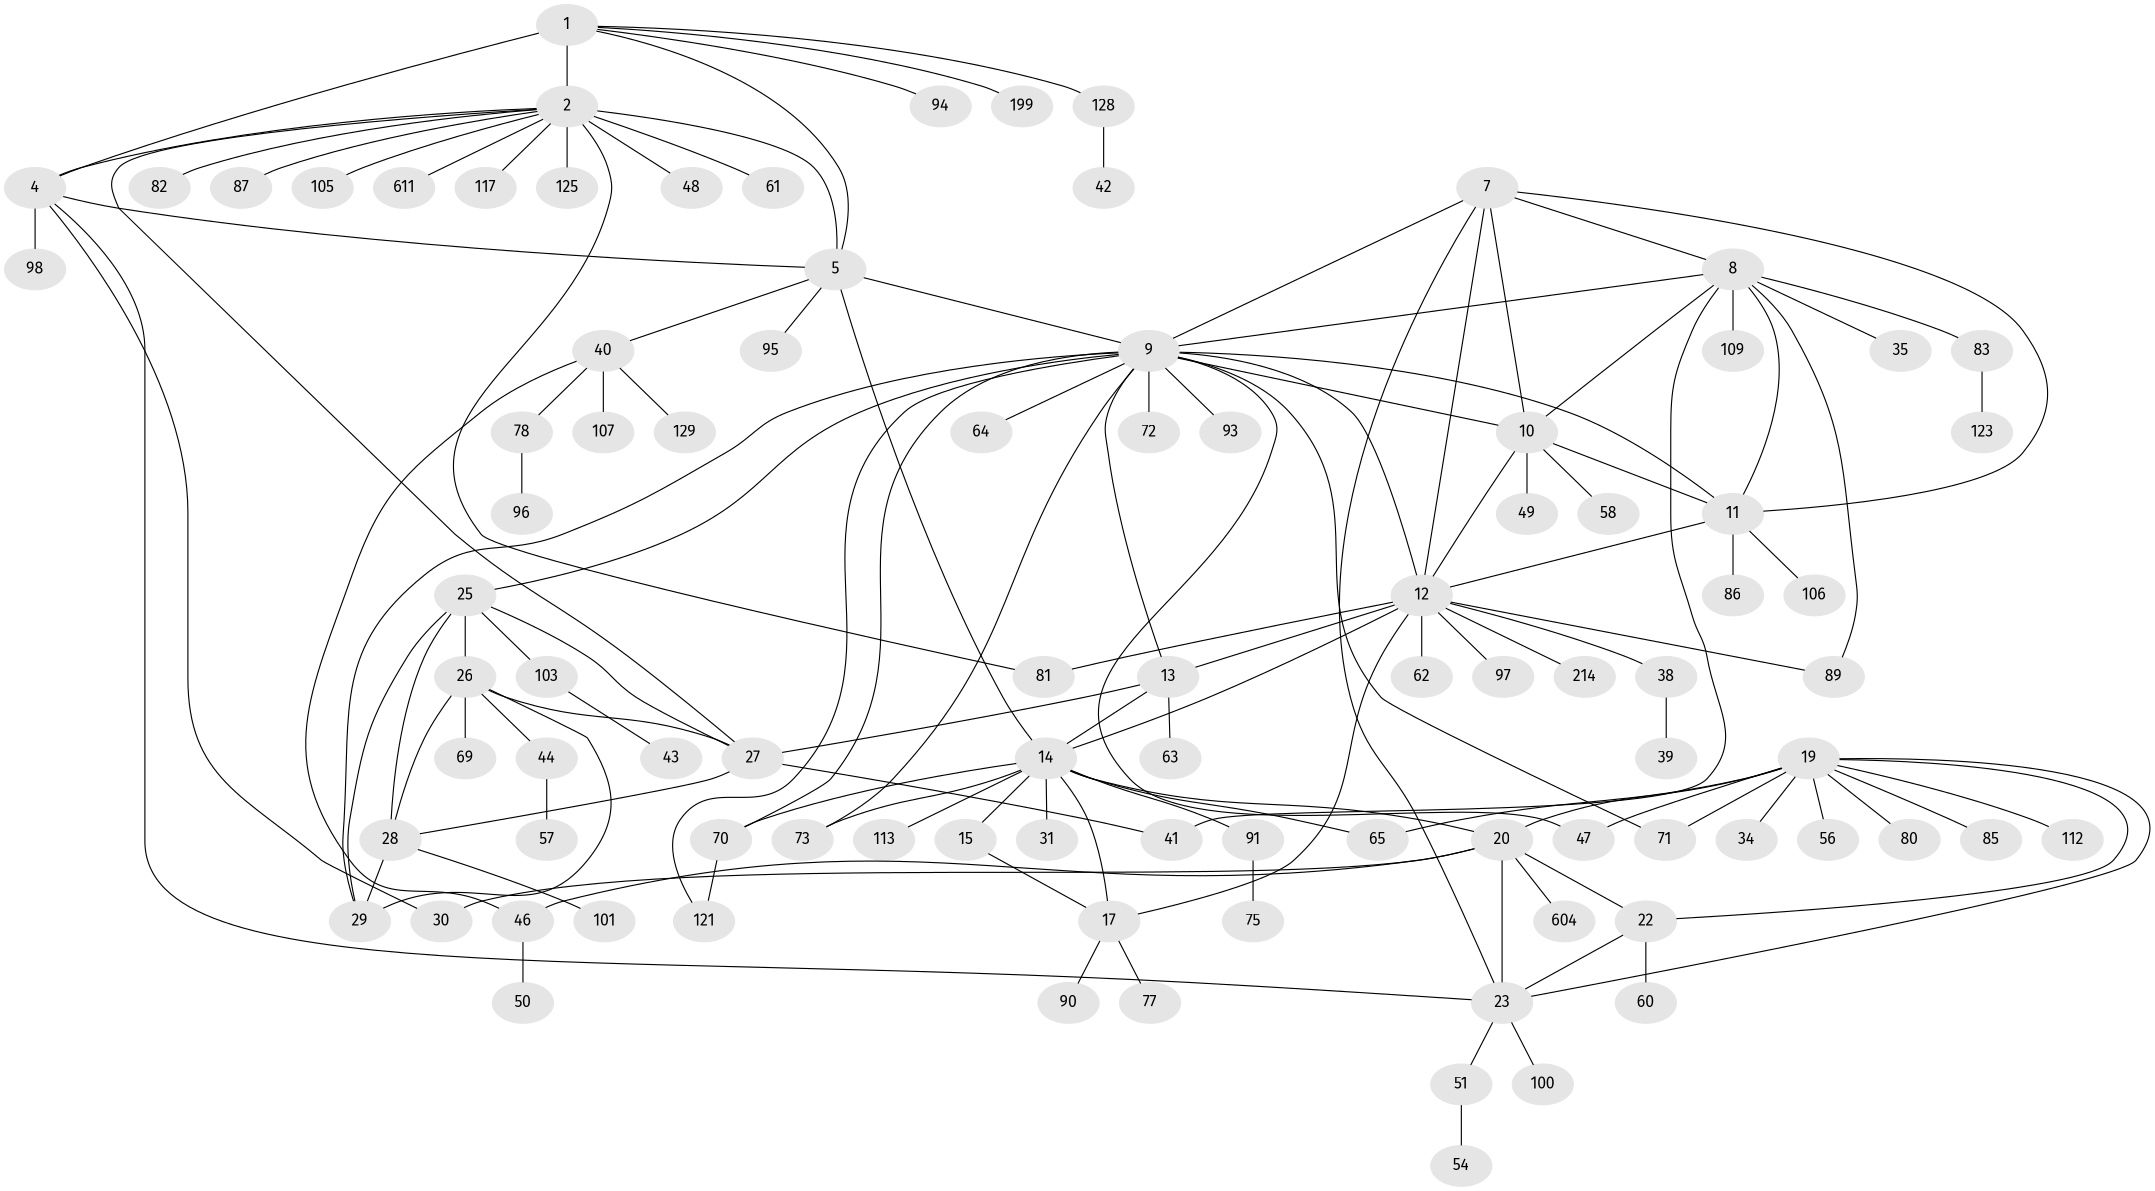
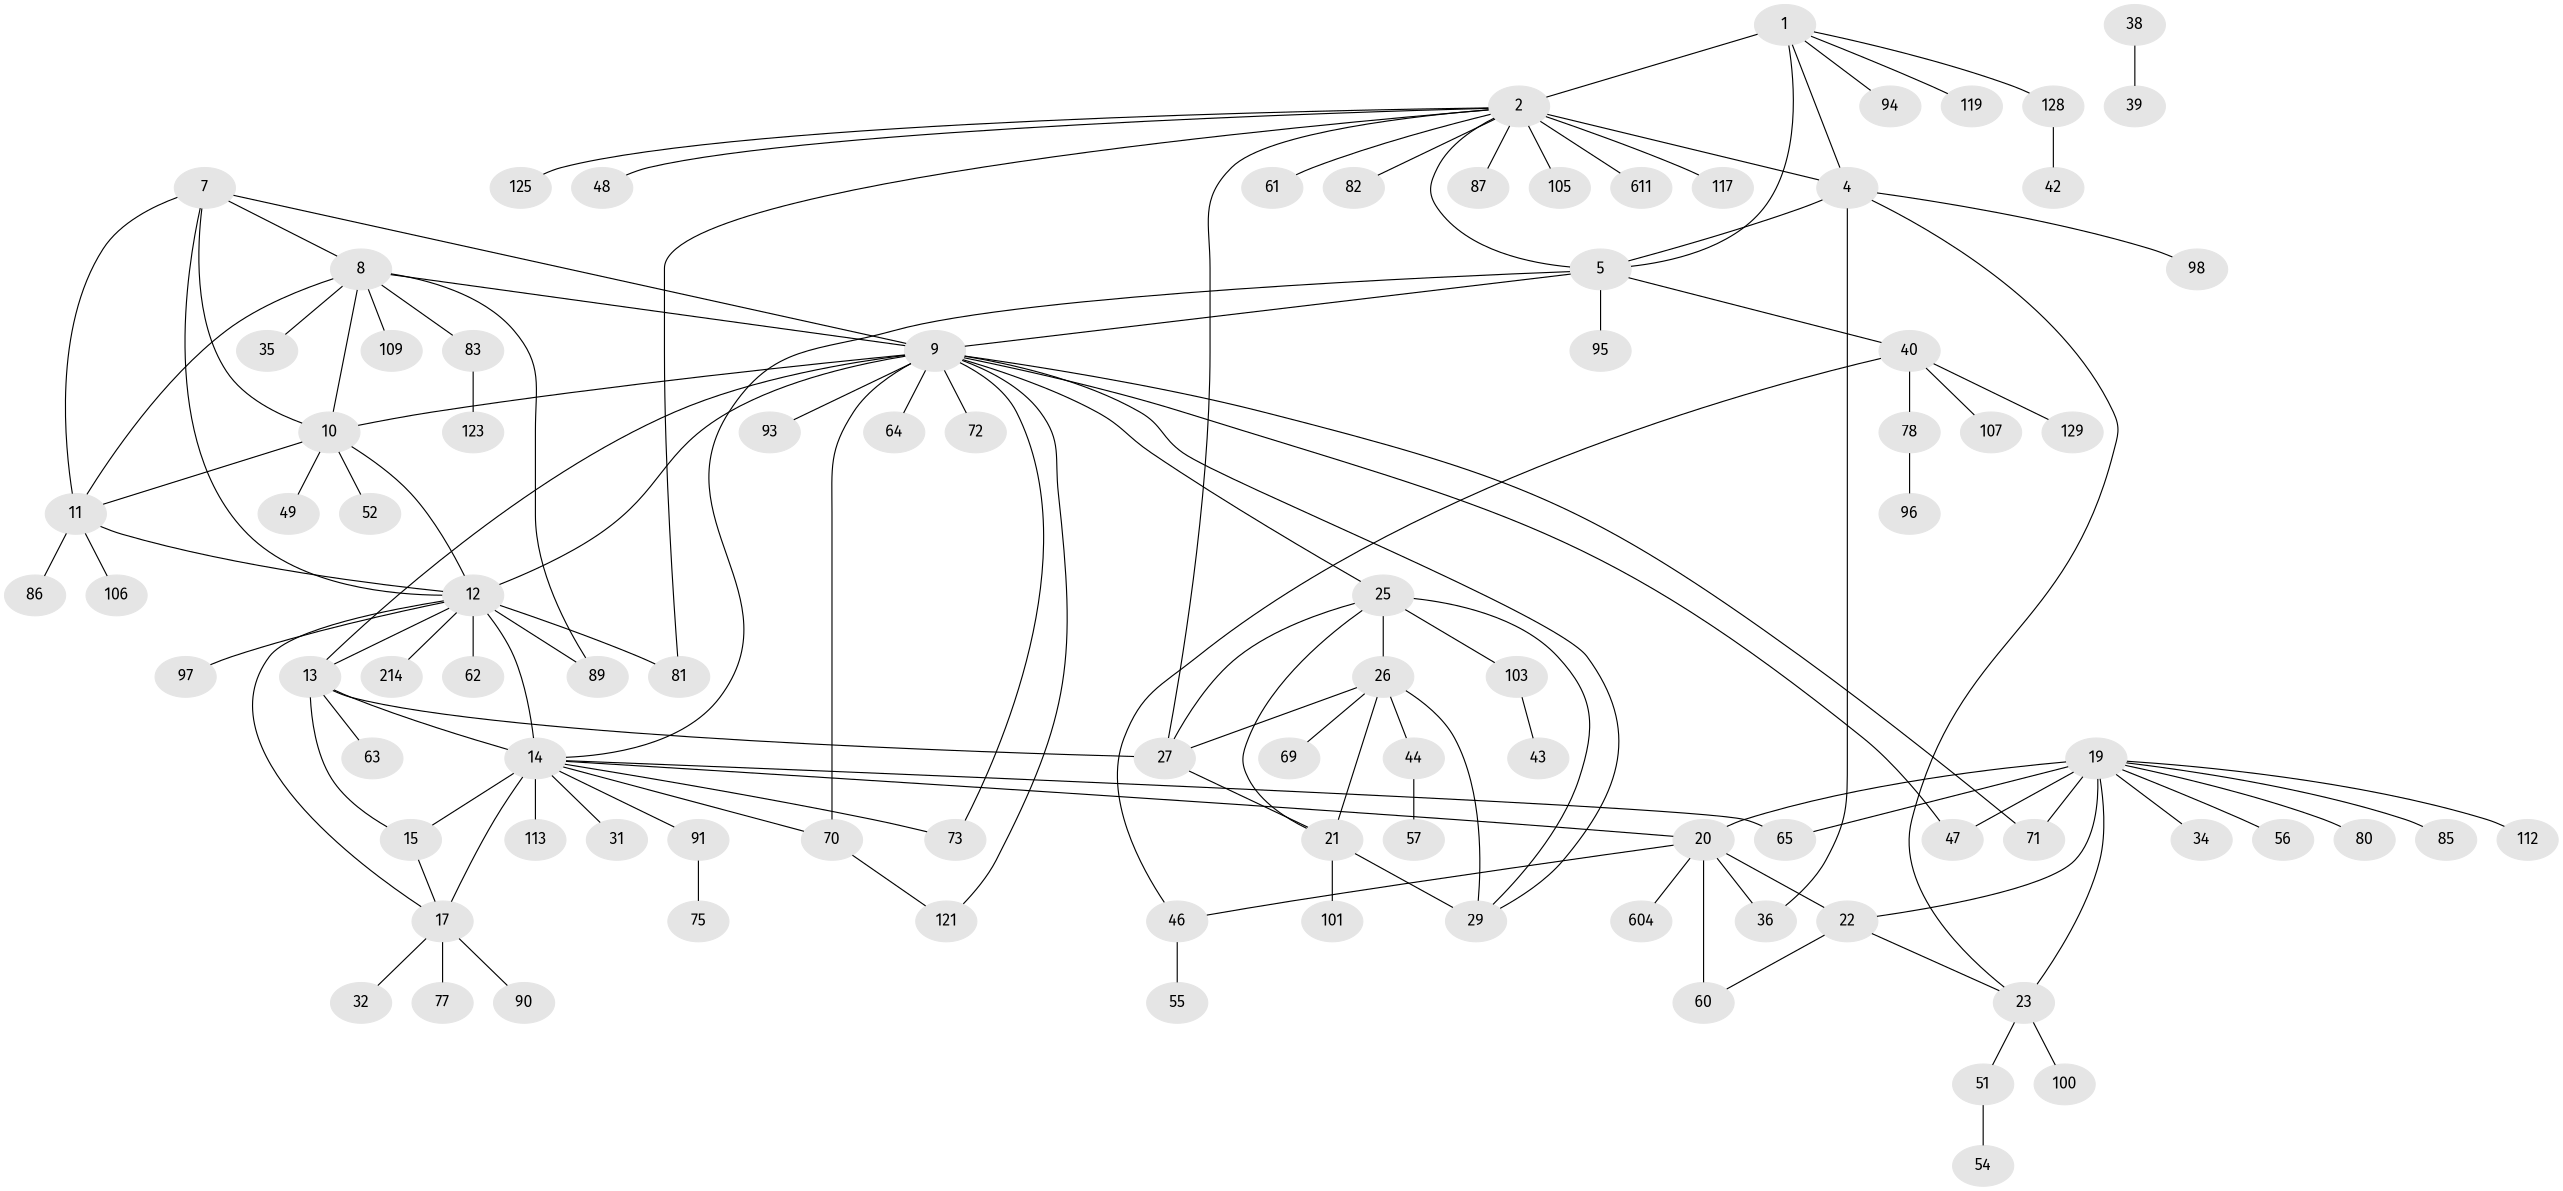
node "199": label "199" -> "119"
edge "9" -- "11": removed
node "58": label "58" -> "52"
edge "7" -- "23": removed
edge "12" -- "38": removed
edge "13" -- "15": added
node "28": label "28" -> "21"
node "41": removed
node "30": label "30" -> "36"
edge "20" -- "23": now "20" -- "60"
node "32": added
node "50": label "50" -> "55"
